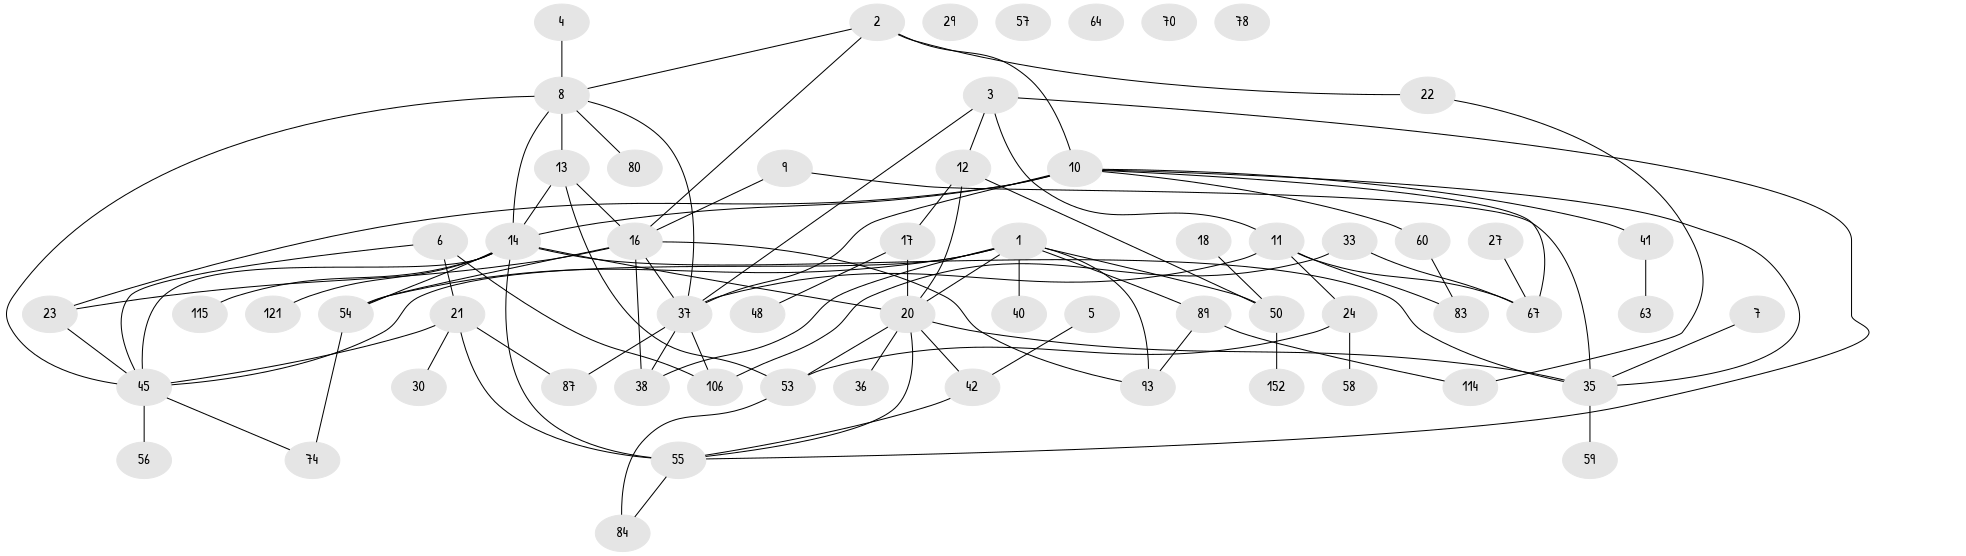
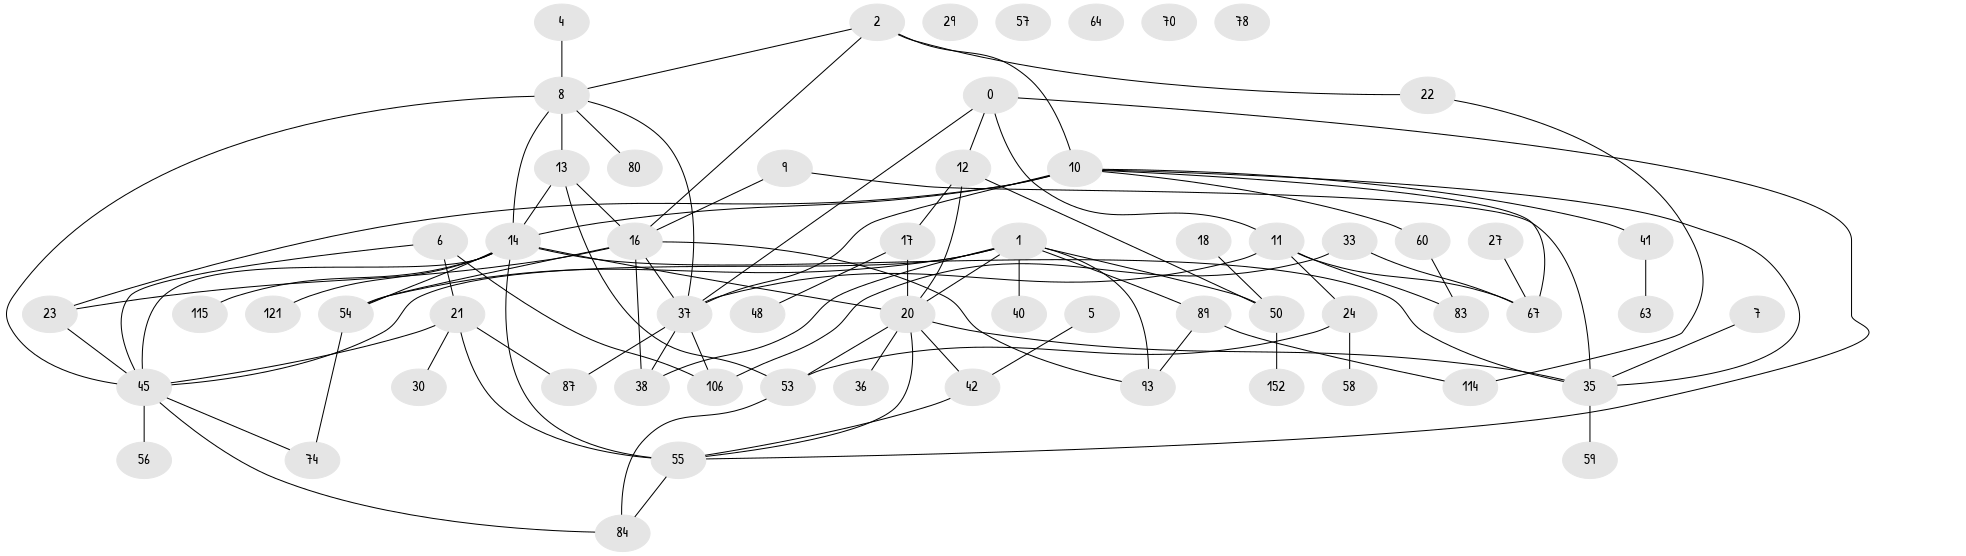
node "3": label "3" -> "0"
edge "45" -- "84": added
